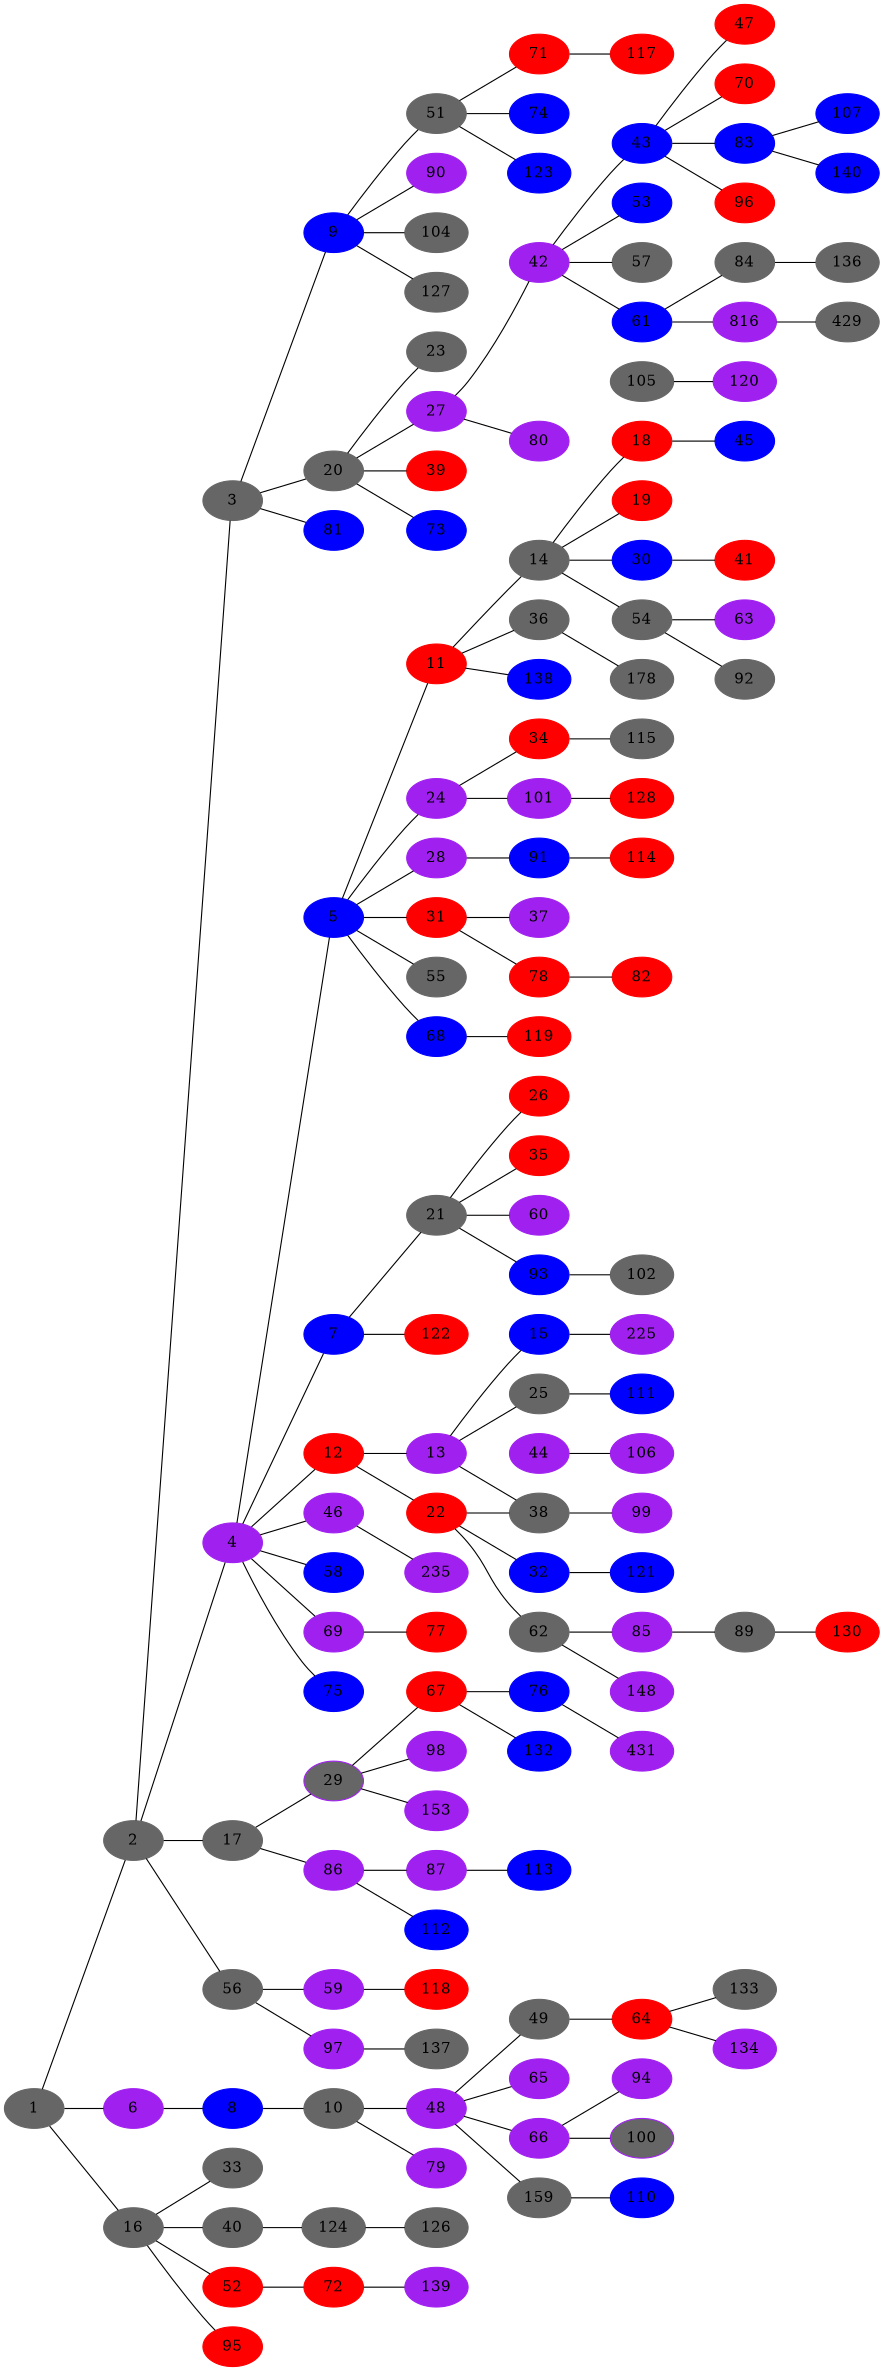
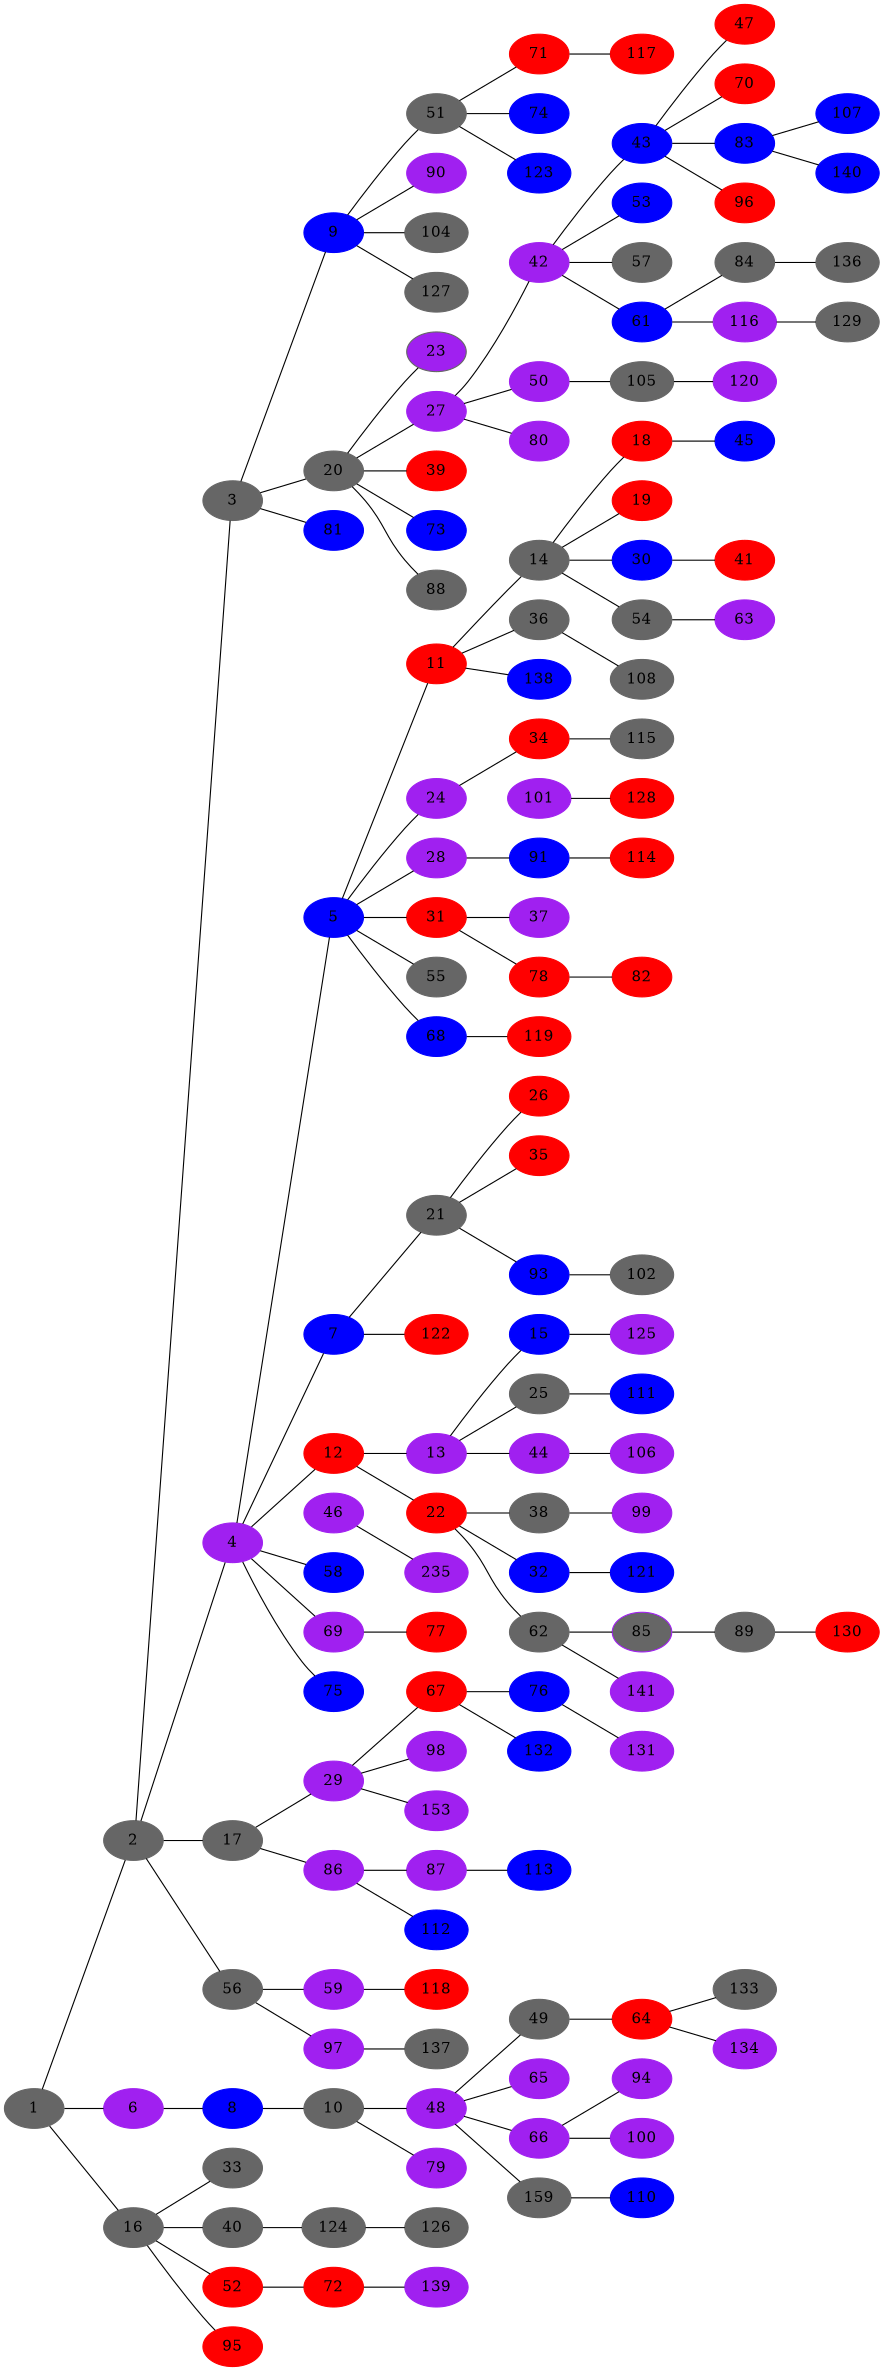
node "816": label "816" -> "116"
node "429": label "429" -> "129"
node "23": fillcolor gray40 -> purple
node "50": added
node "88": added
node "178": label "178" -> "108"
node "92": removed
edge "24" -- "101": removed
node "60": removed
node "225": label "225" -> "125"
edge "13" -- "38": now "13" -- "44"
edge "46" -- "4": removed
node "85": fillcolor purple -> gray40
node "148": label "148" -> "141"
node "431": label "431" -> "131"
node "29": fillcolor gray40 -> purple
node "100": fillcolor gray40 -> purple
